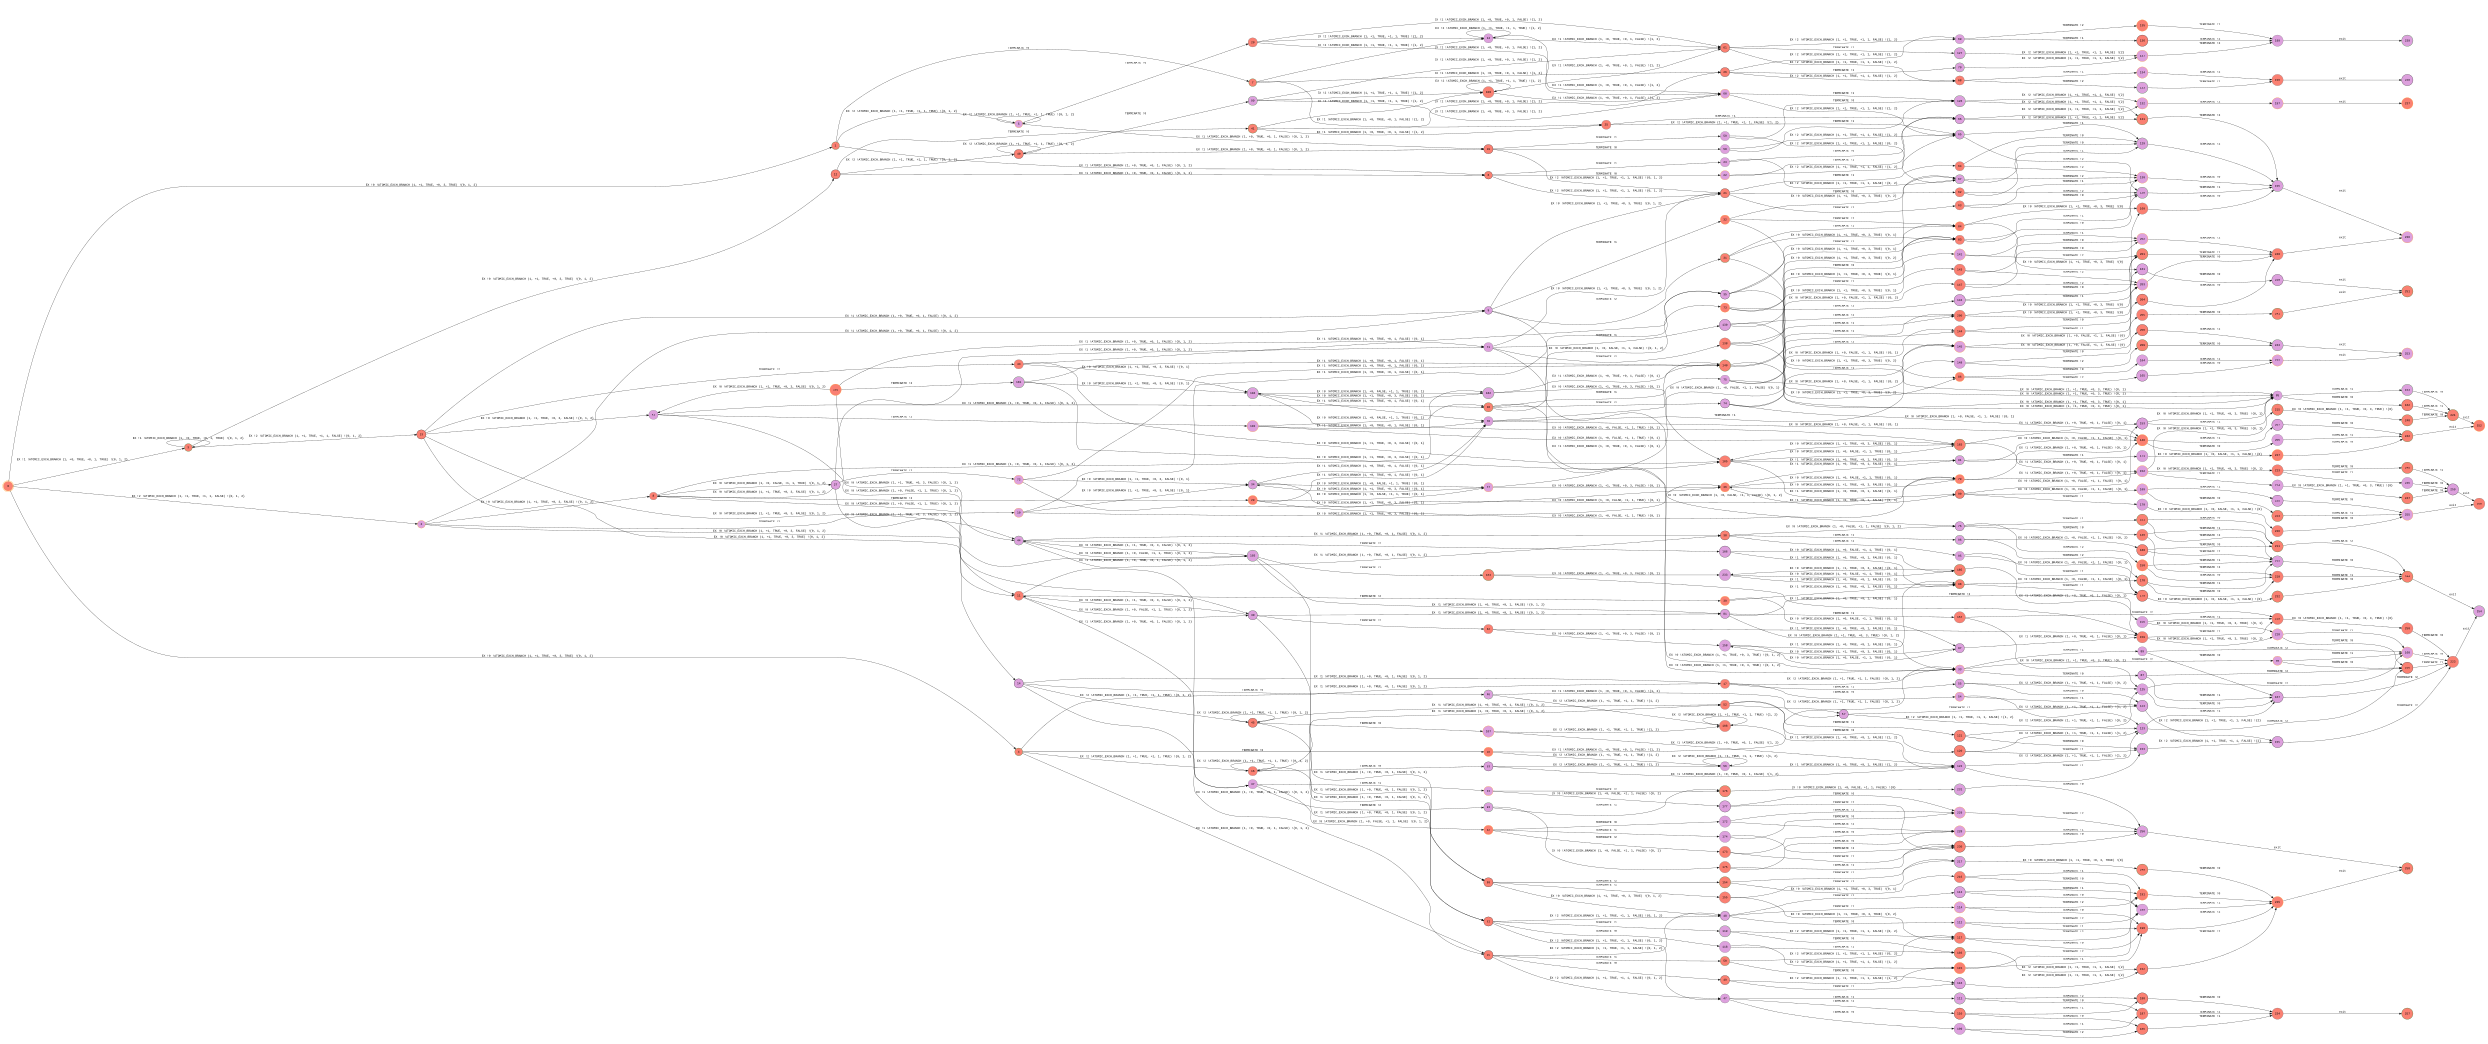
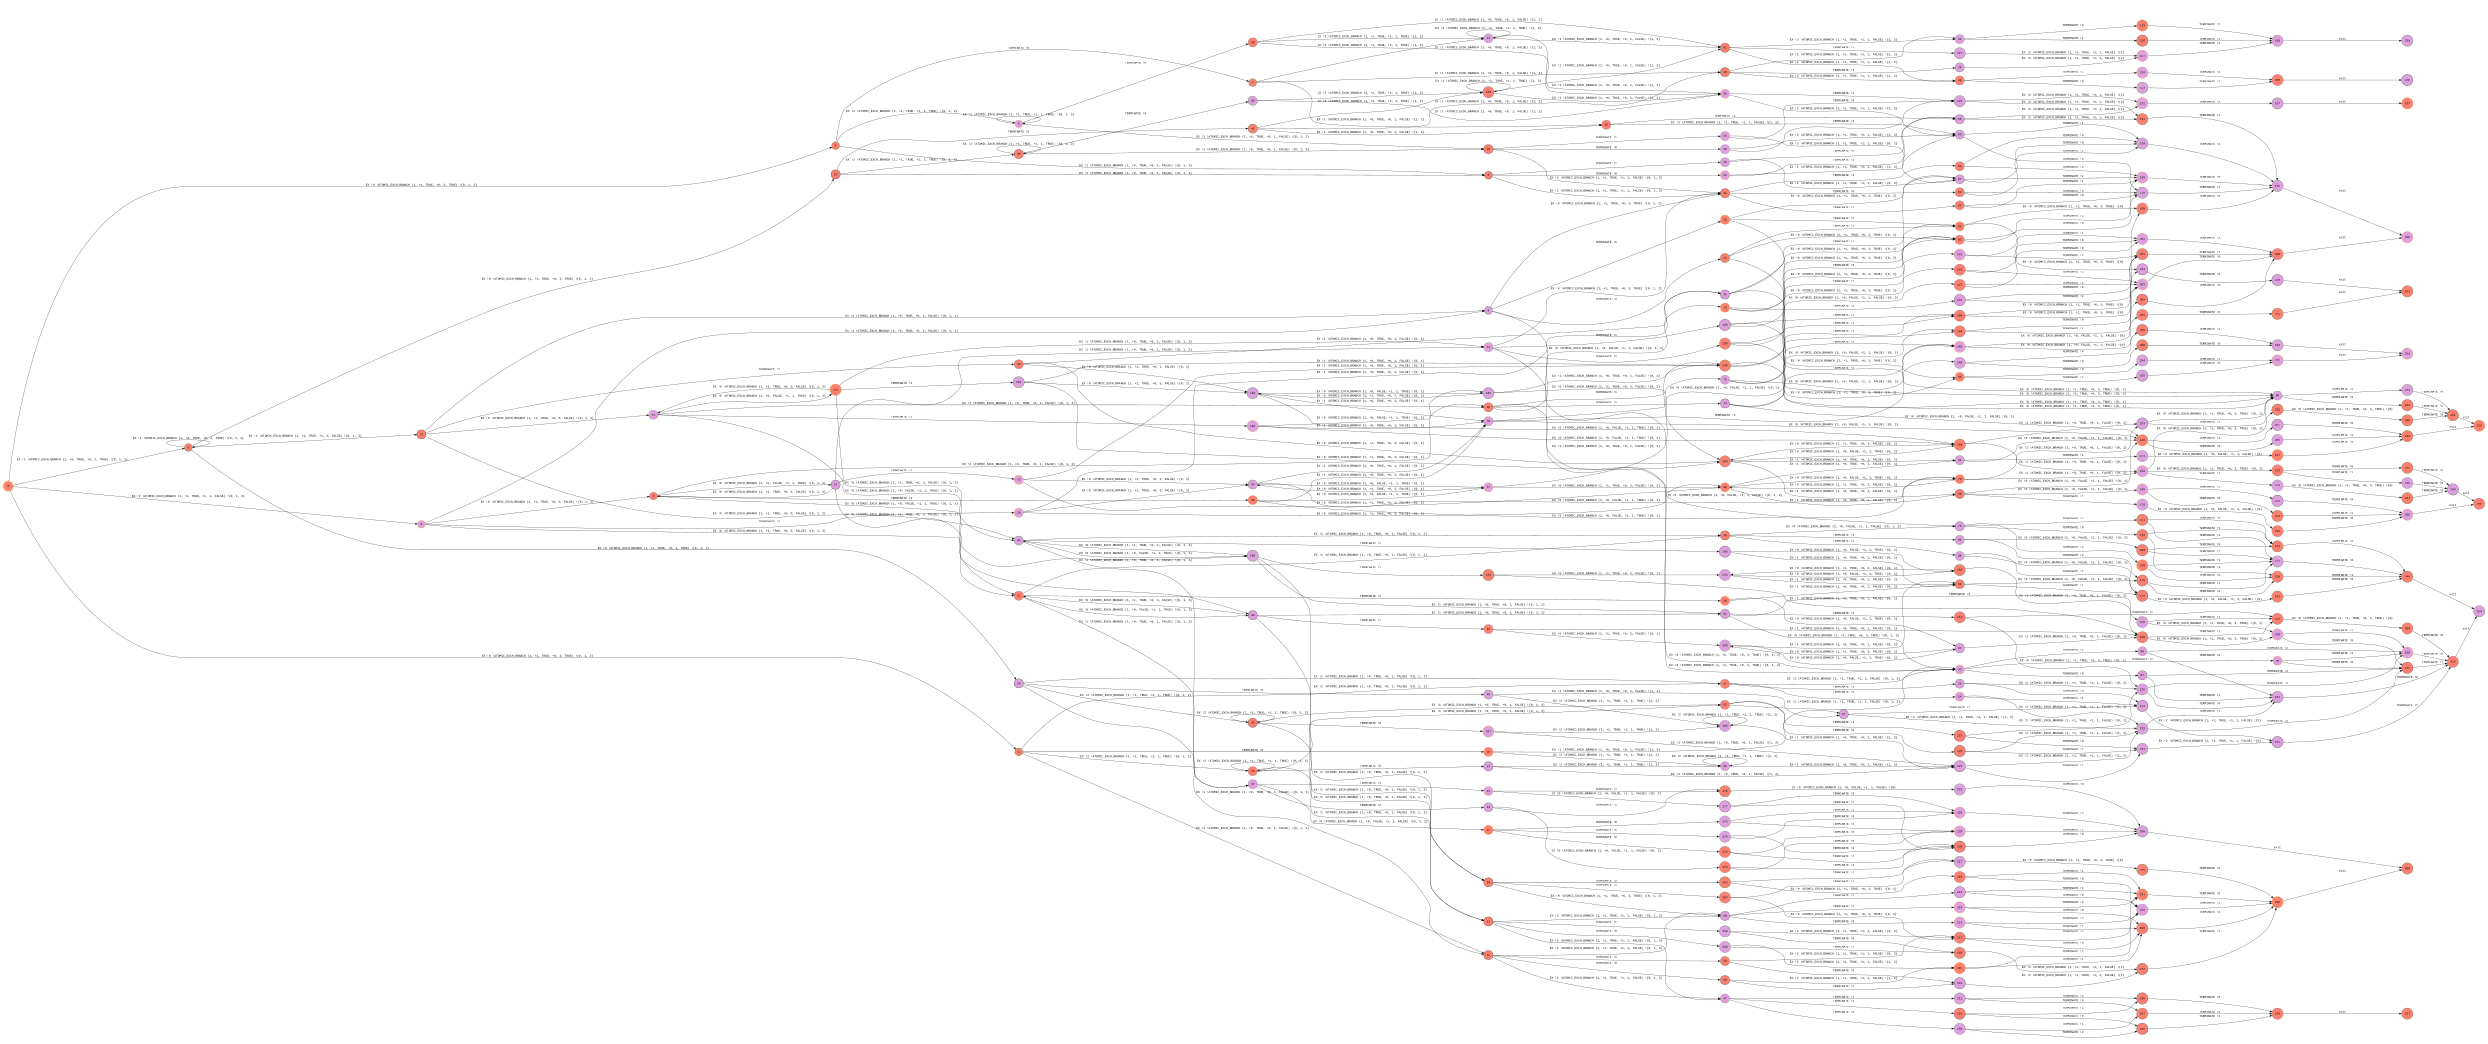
edge "99" -> "61": removed, label "EX !1 !ATOMIC_EXCH_BRANCH (1, +0, TRUE, +0, 1, FALSE) !{1, 2}"
node "197": color darkorange -> darkgreen
edge "42" -> "101": added, label "EX !0 !ATOMIC_EXCH_BRANCH (1, +0, FALSE, +1, 1, TRUE) !{0, 1, 2}"
edge "13" -> "14": now "3" -> "14"
node "108": fillcolor salmon -> plum
